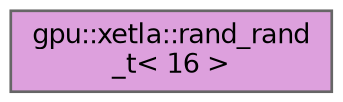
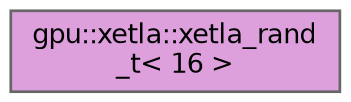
node "gpu::xetla::rand_rand _t< 16 >": label "gpu::xetla::rand_rand _t< 16 >" -> "gpu::xetla::xetla_rand _t< 16 >"
